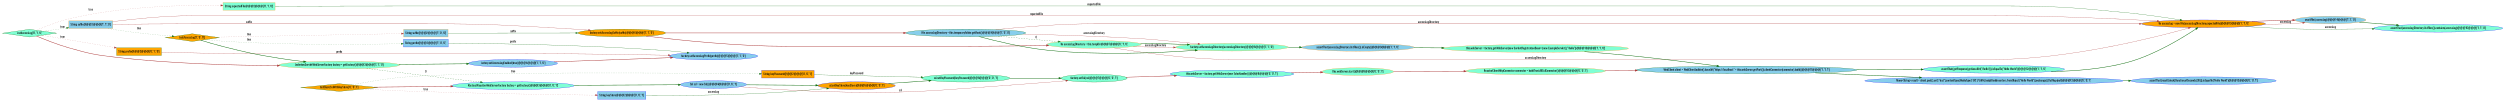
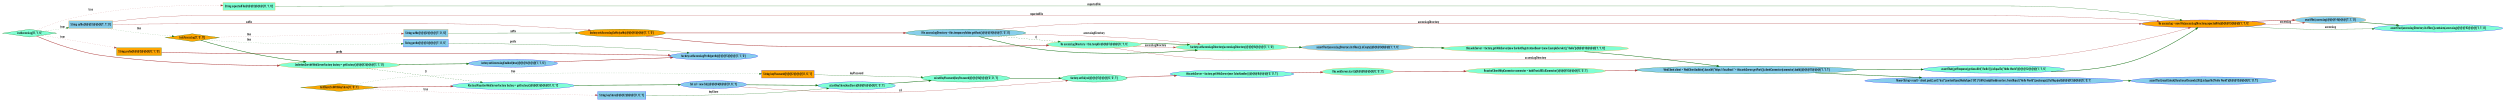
edge "String prefix@@@2@@@['0', '1', '0']" -> "factory.setAccessLogPrefix(prefix)@@@5@@@['1', '1', '0']": style solid -> bold
node "ssl.setKeyStore(keyStore)@@@5@@@['0', '0', '1']": fillcolor orange -> aquamarine
edge "String keyStore@@@2@@@['0', '0', '1']" -> "ssl.setKeyStore(keyStore)@@@5@@@['0', '0', '1']": label "accessLog" -> "keyStore"
